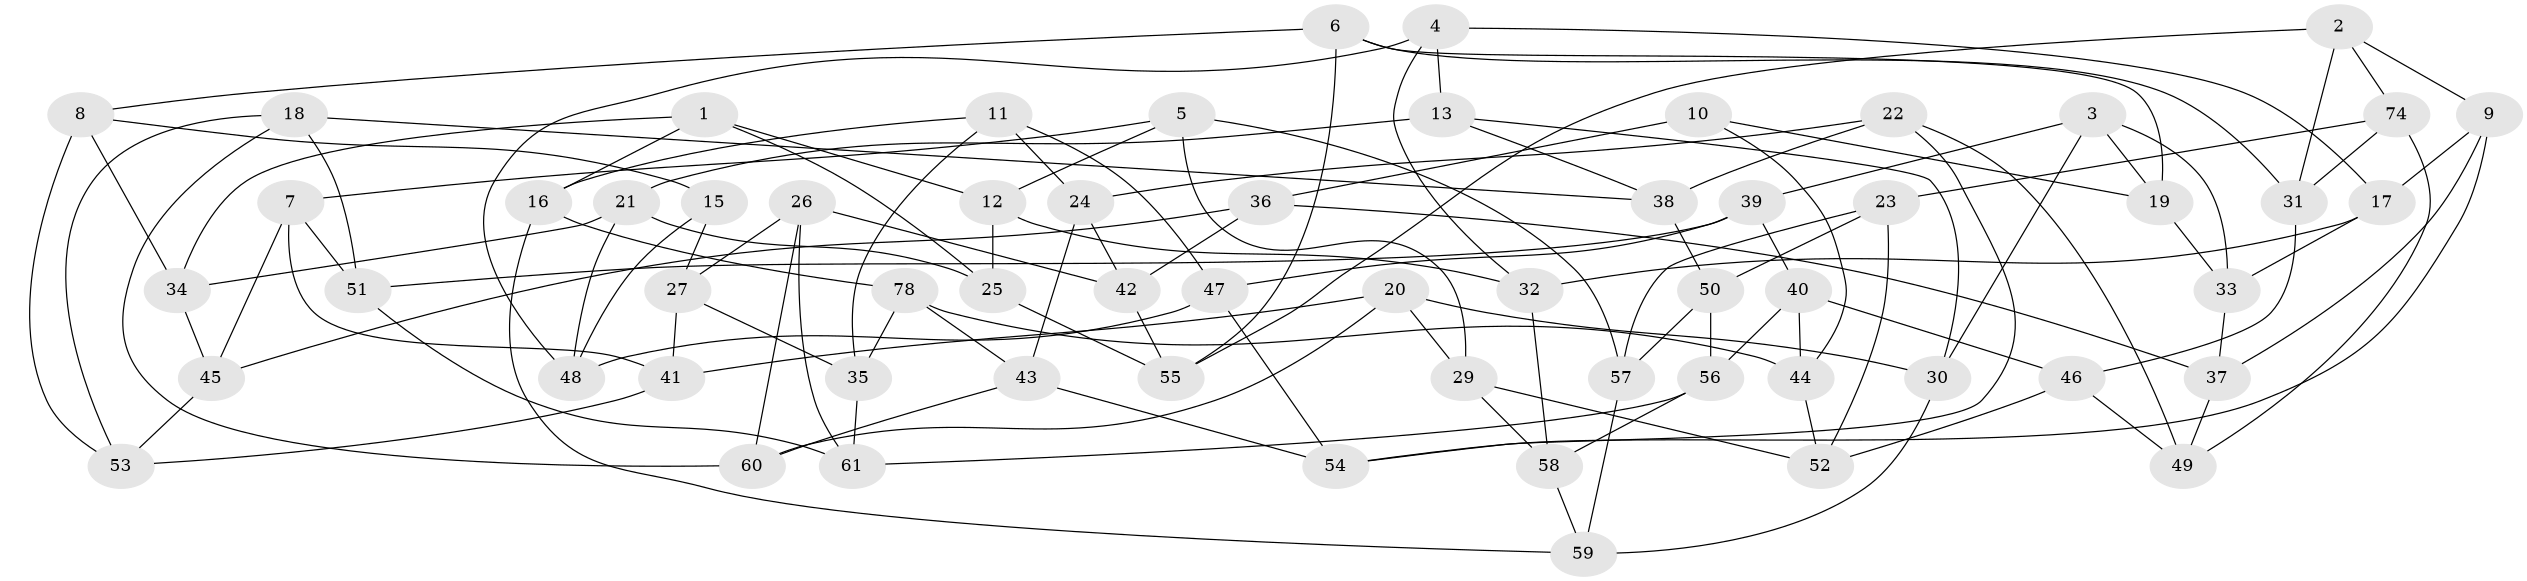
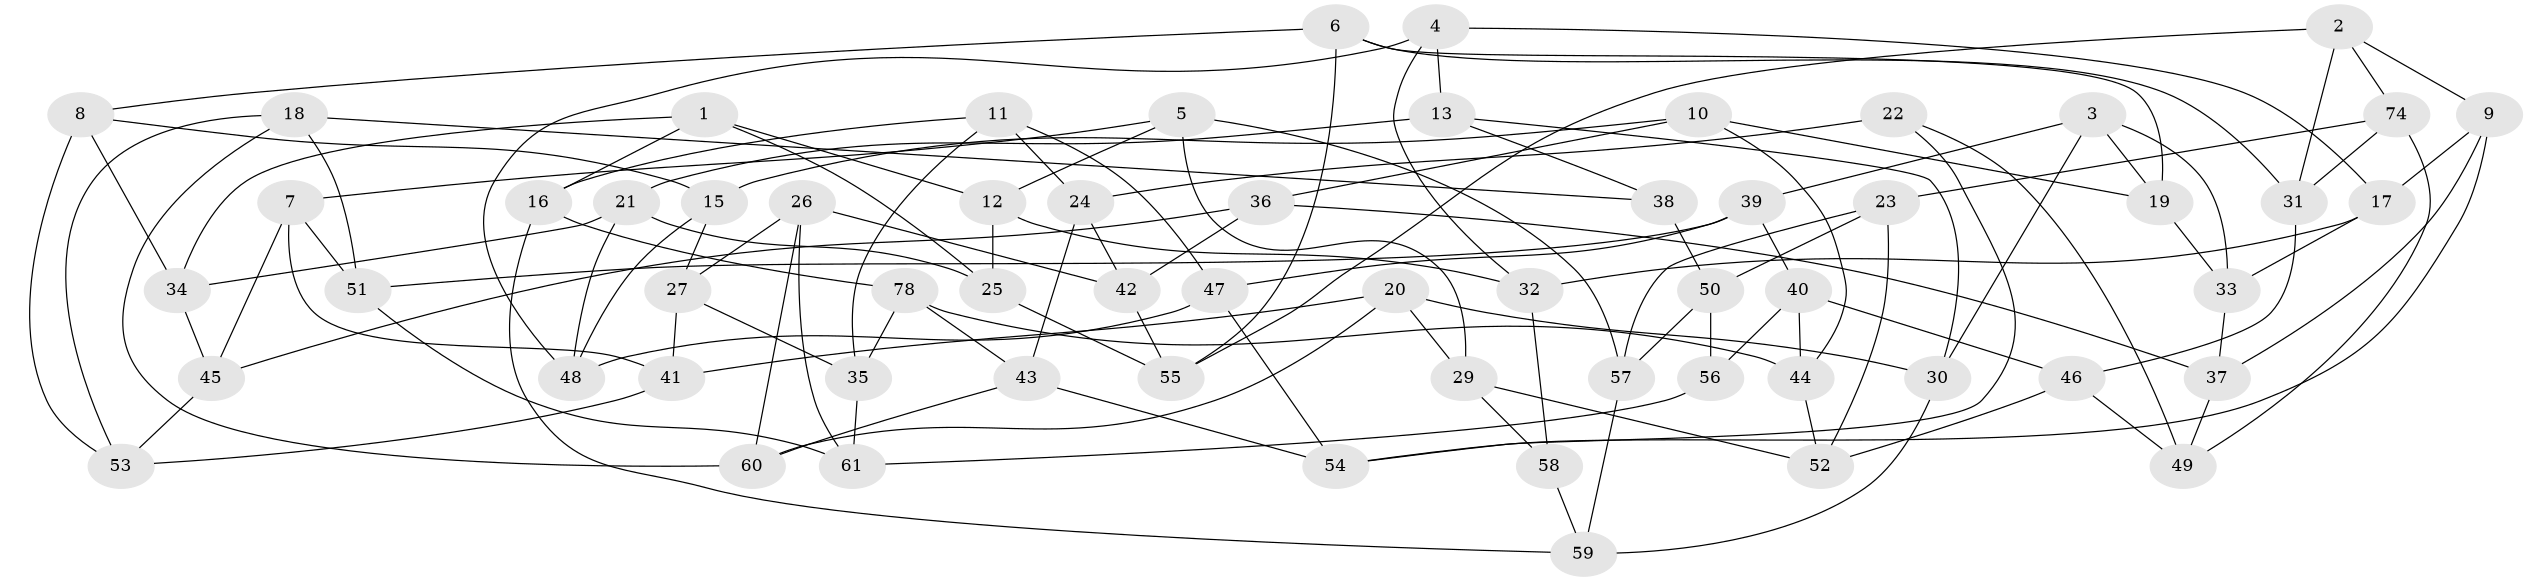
edge "10" -- "15": added
edge "22" -- "38": removed
edge "56" -- "58": removed
